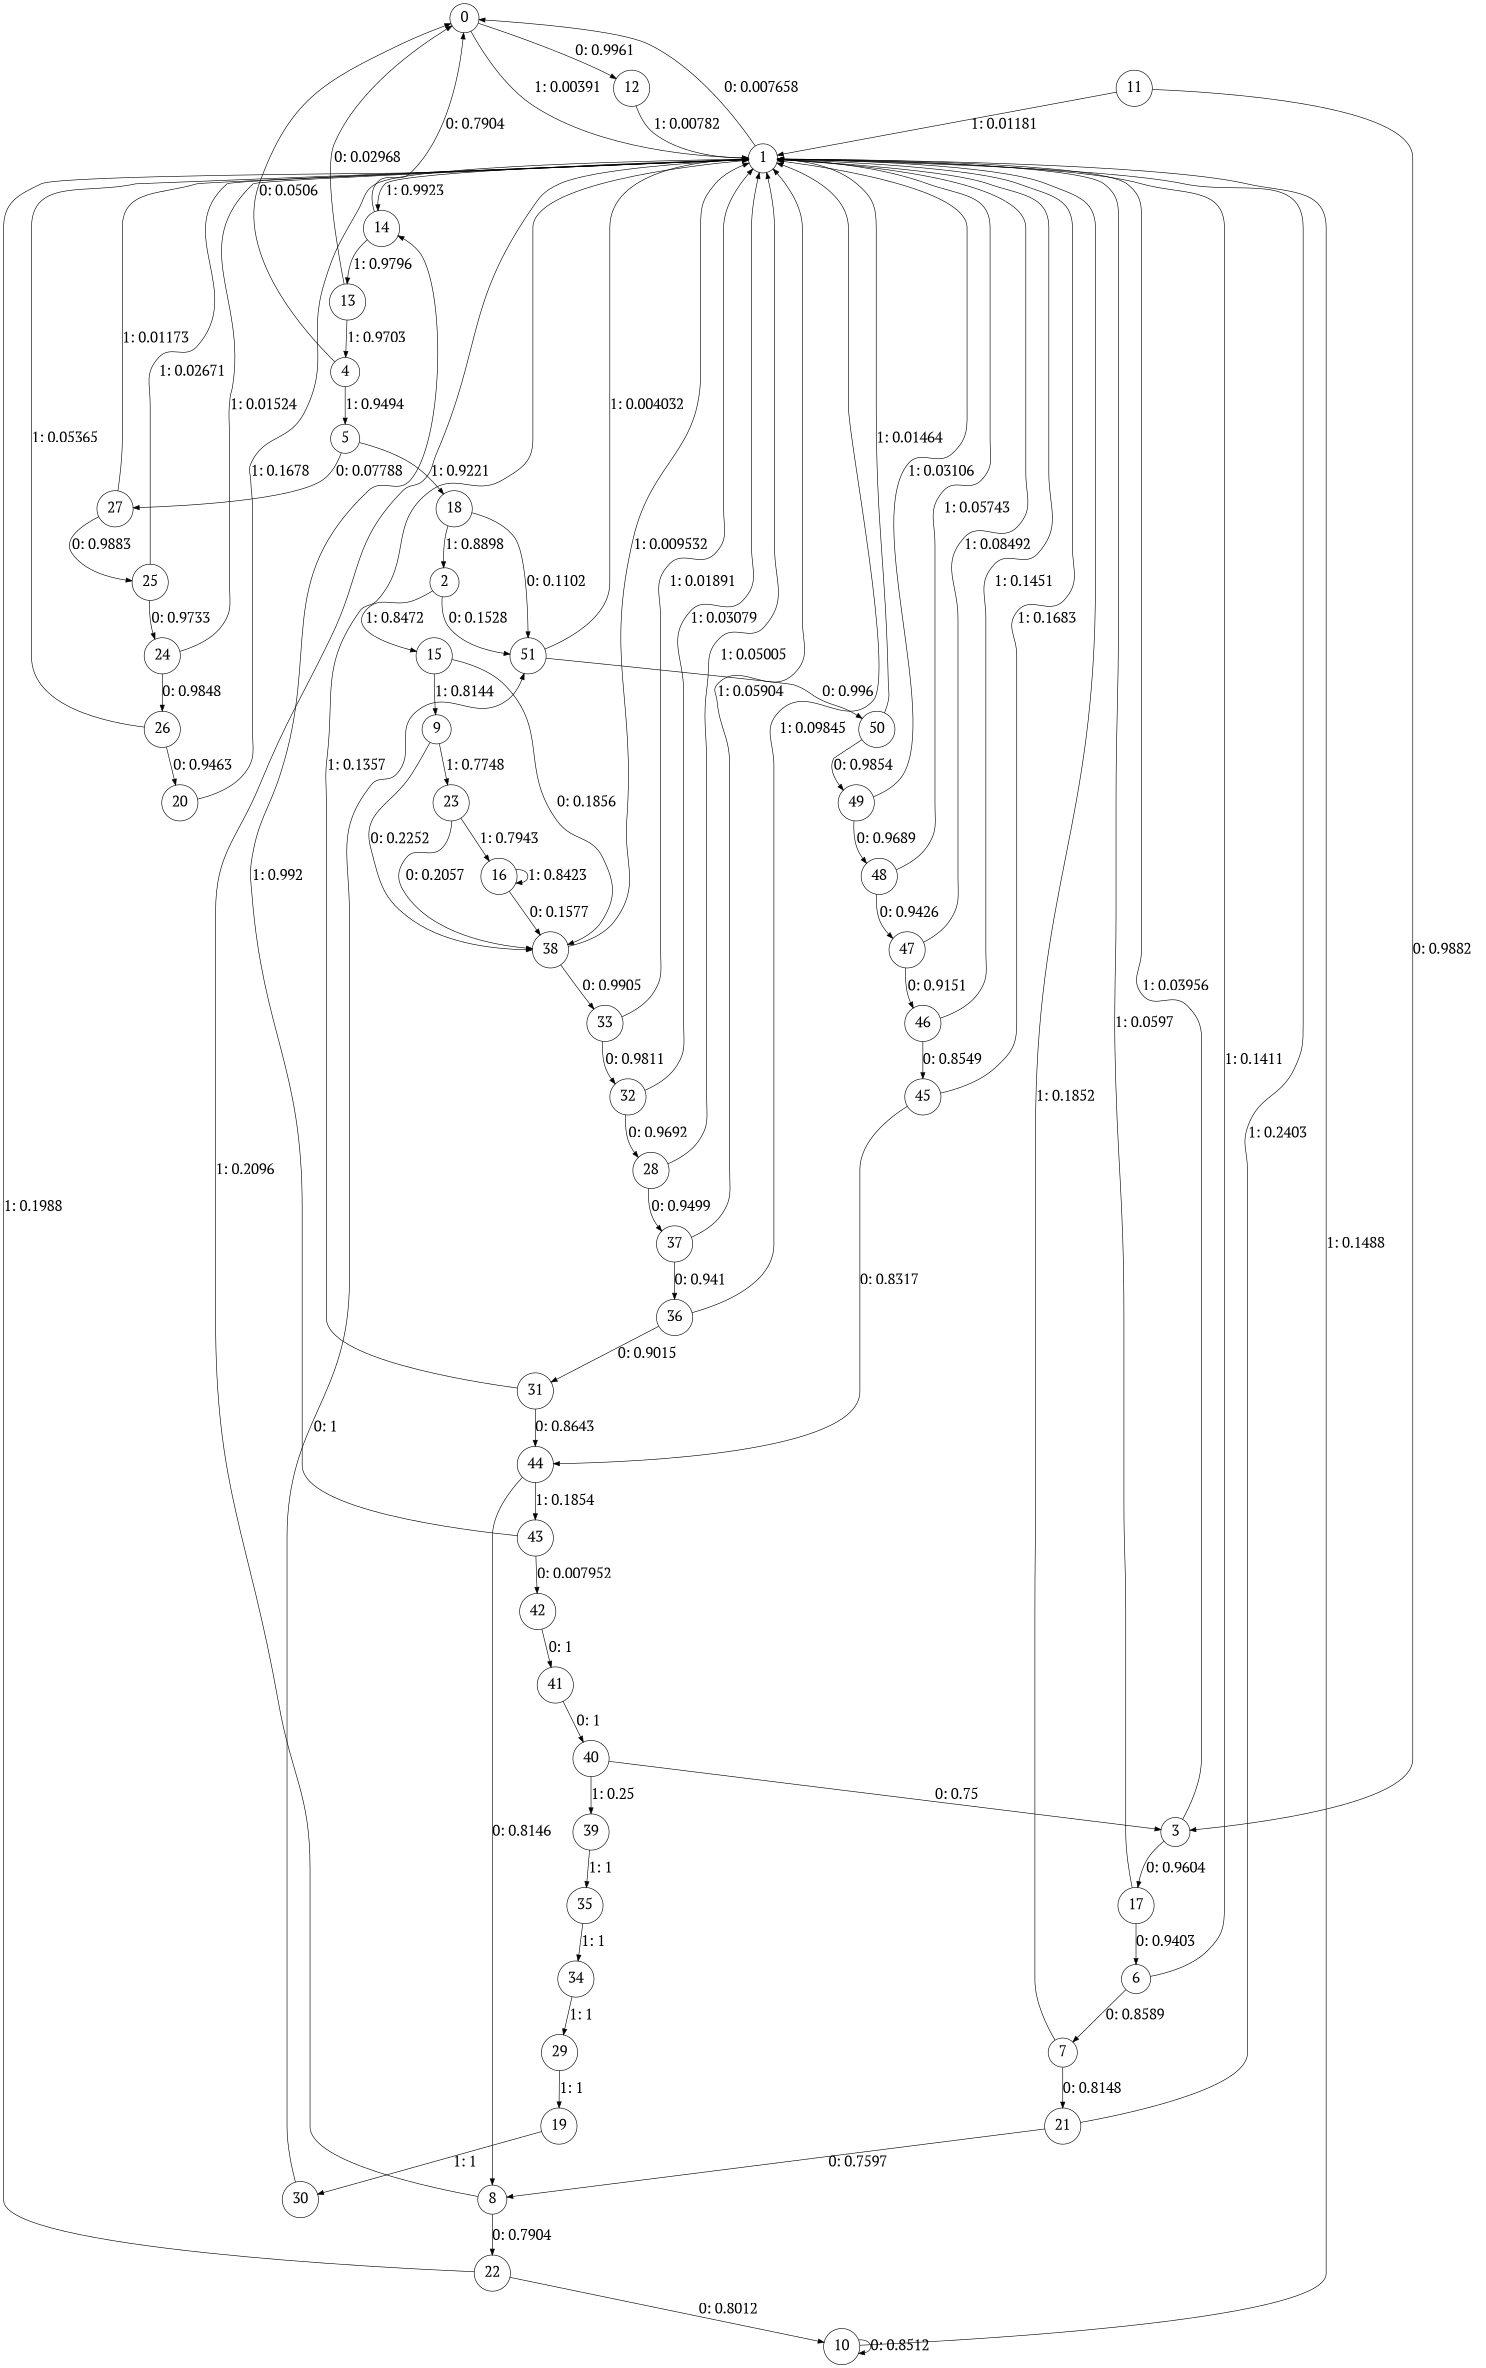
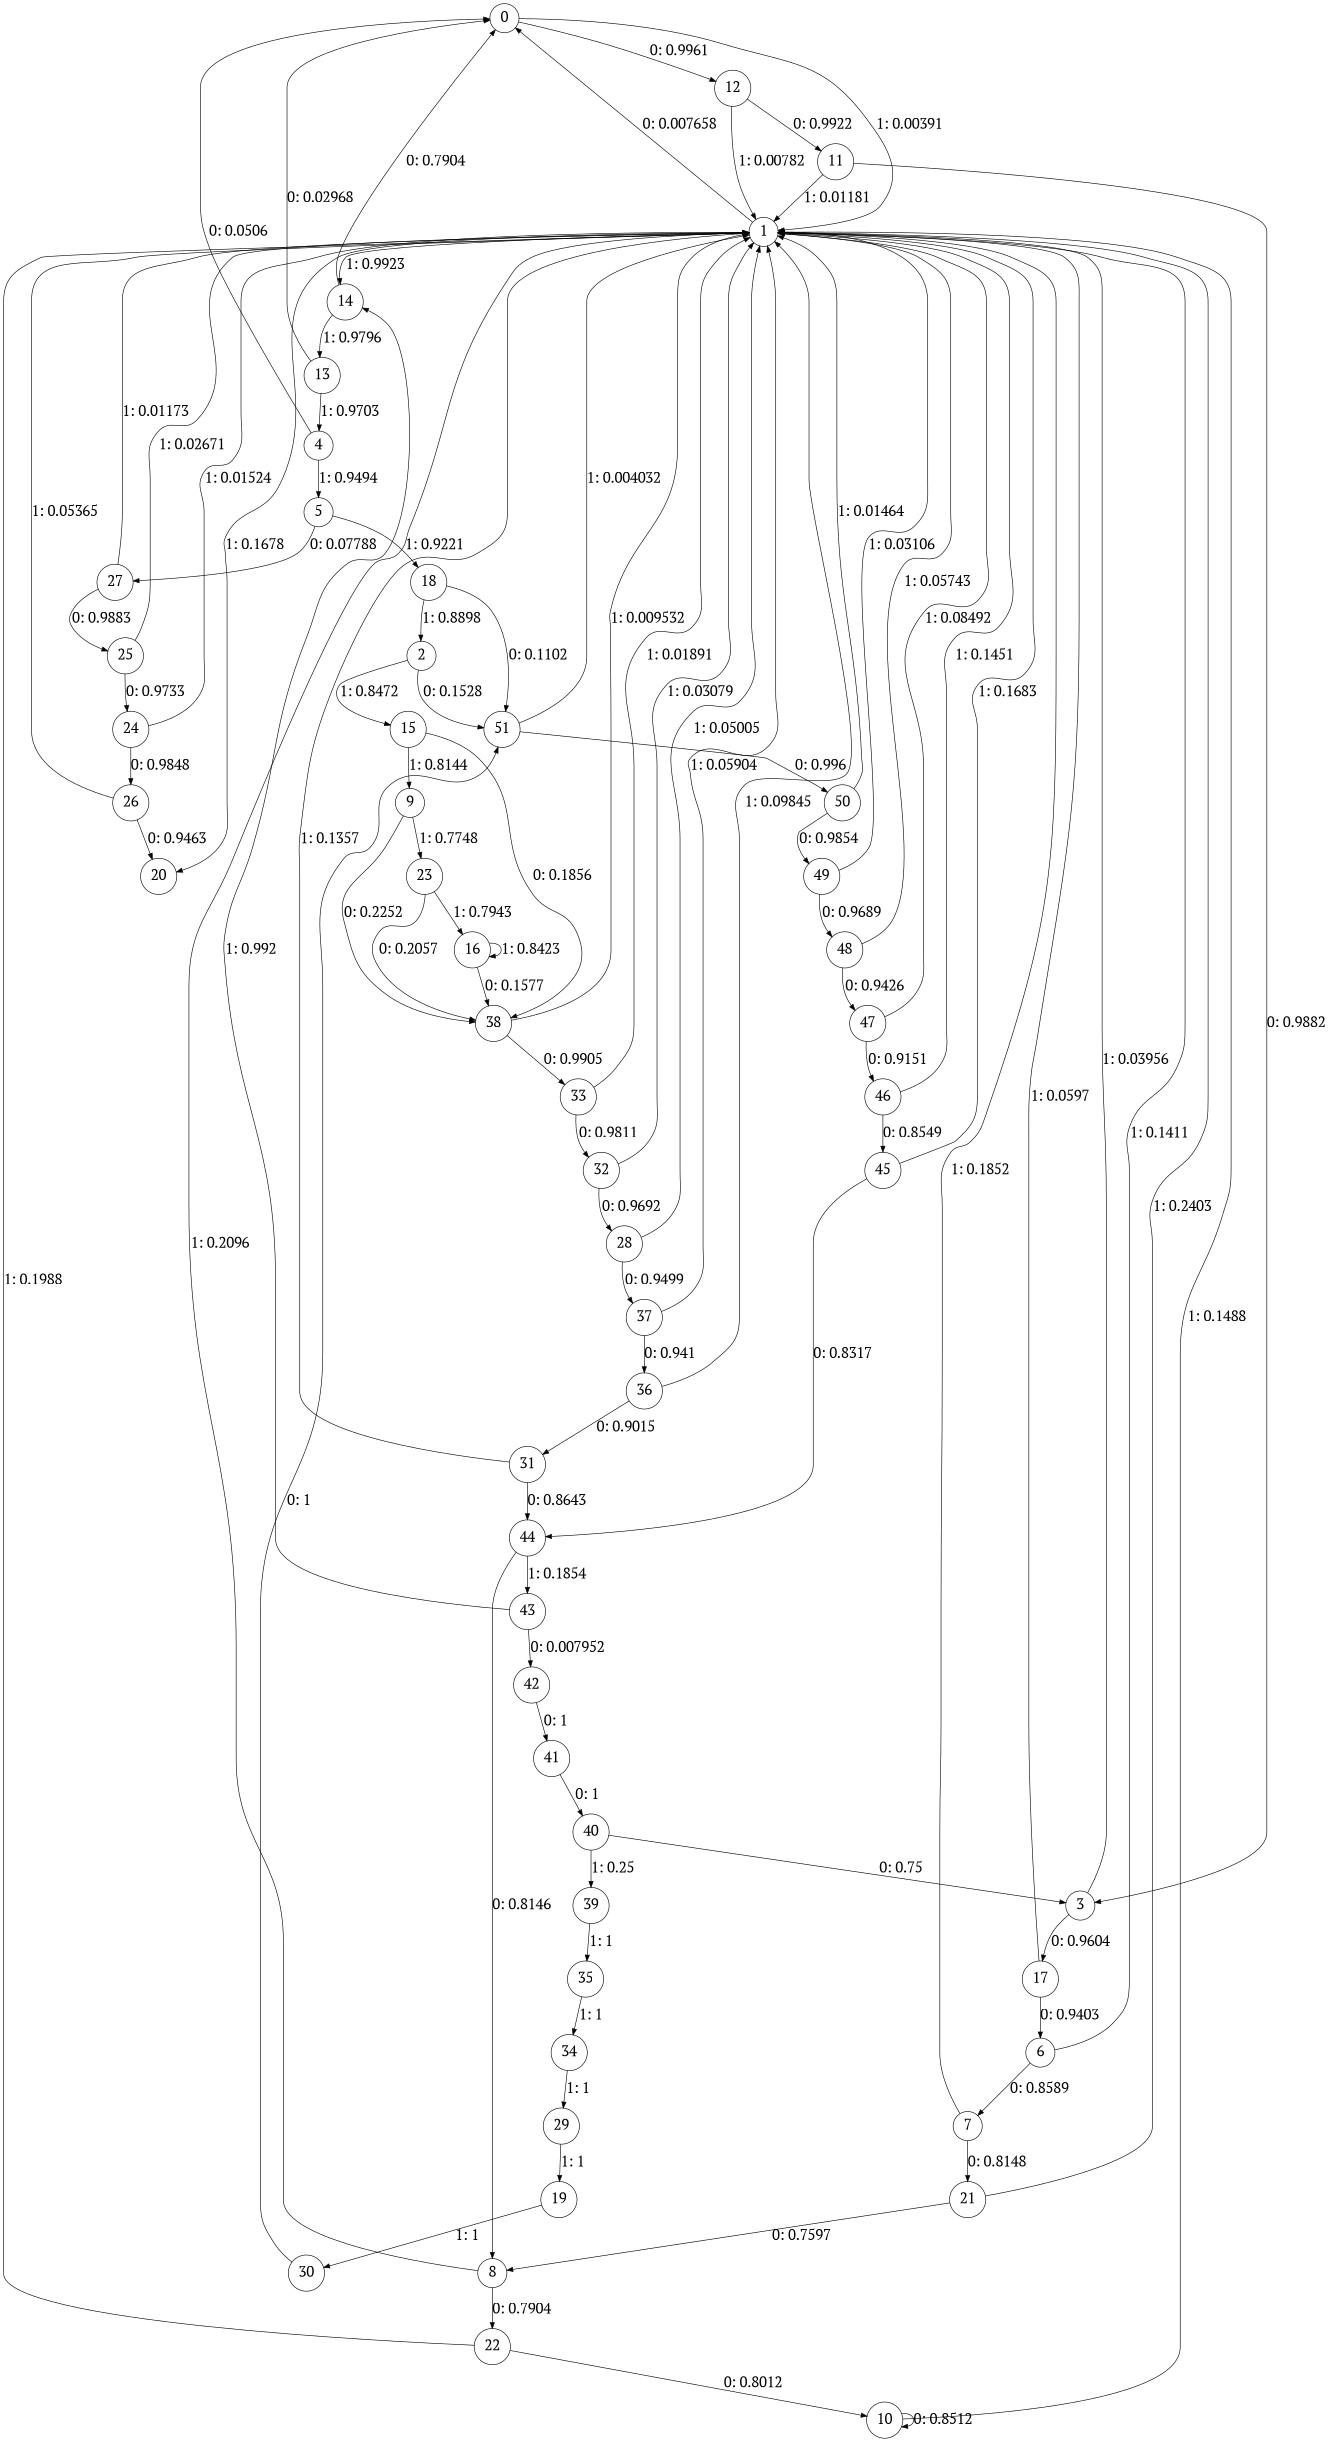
edge "12" -> "11": added, label "0: 0.9922"
edge "20" -> "1": reversed
